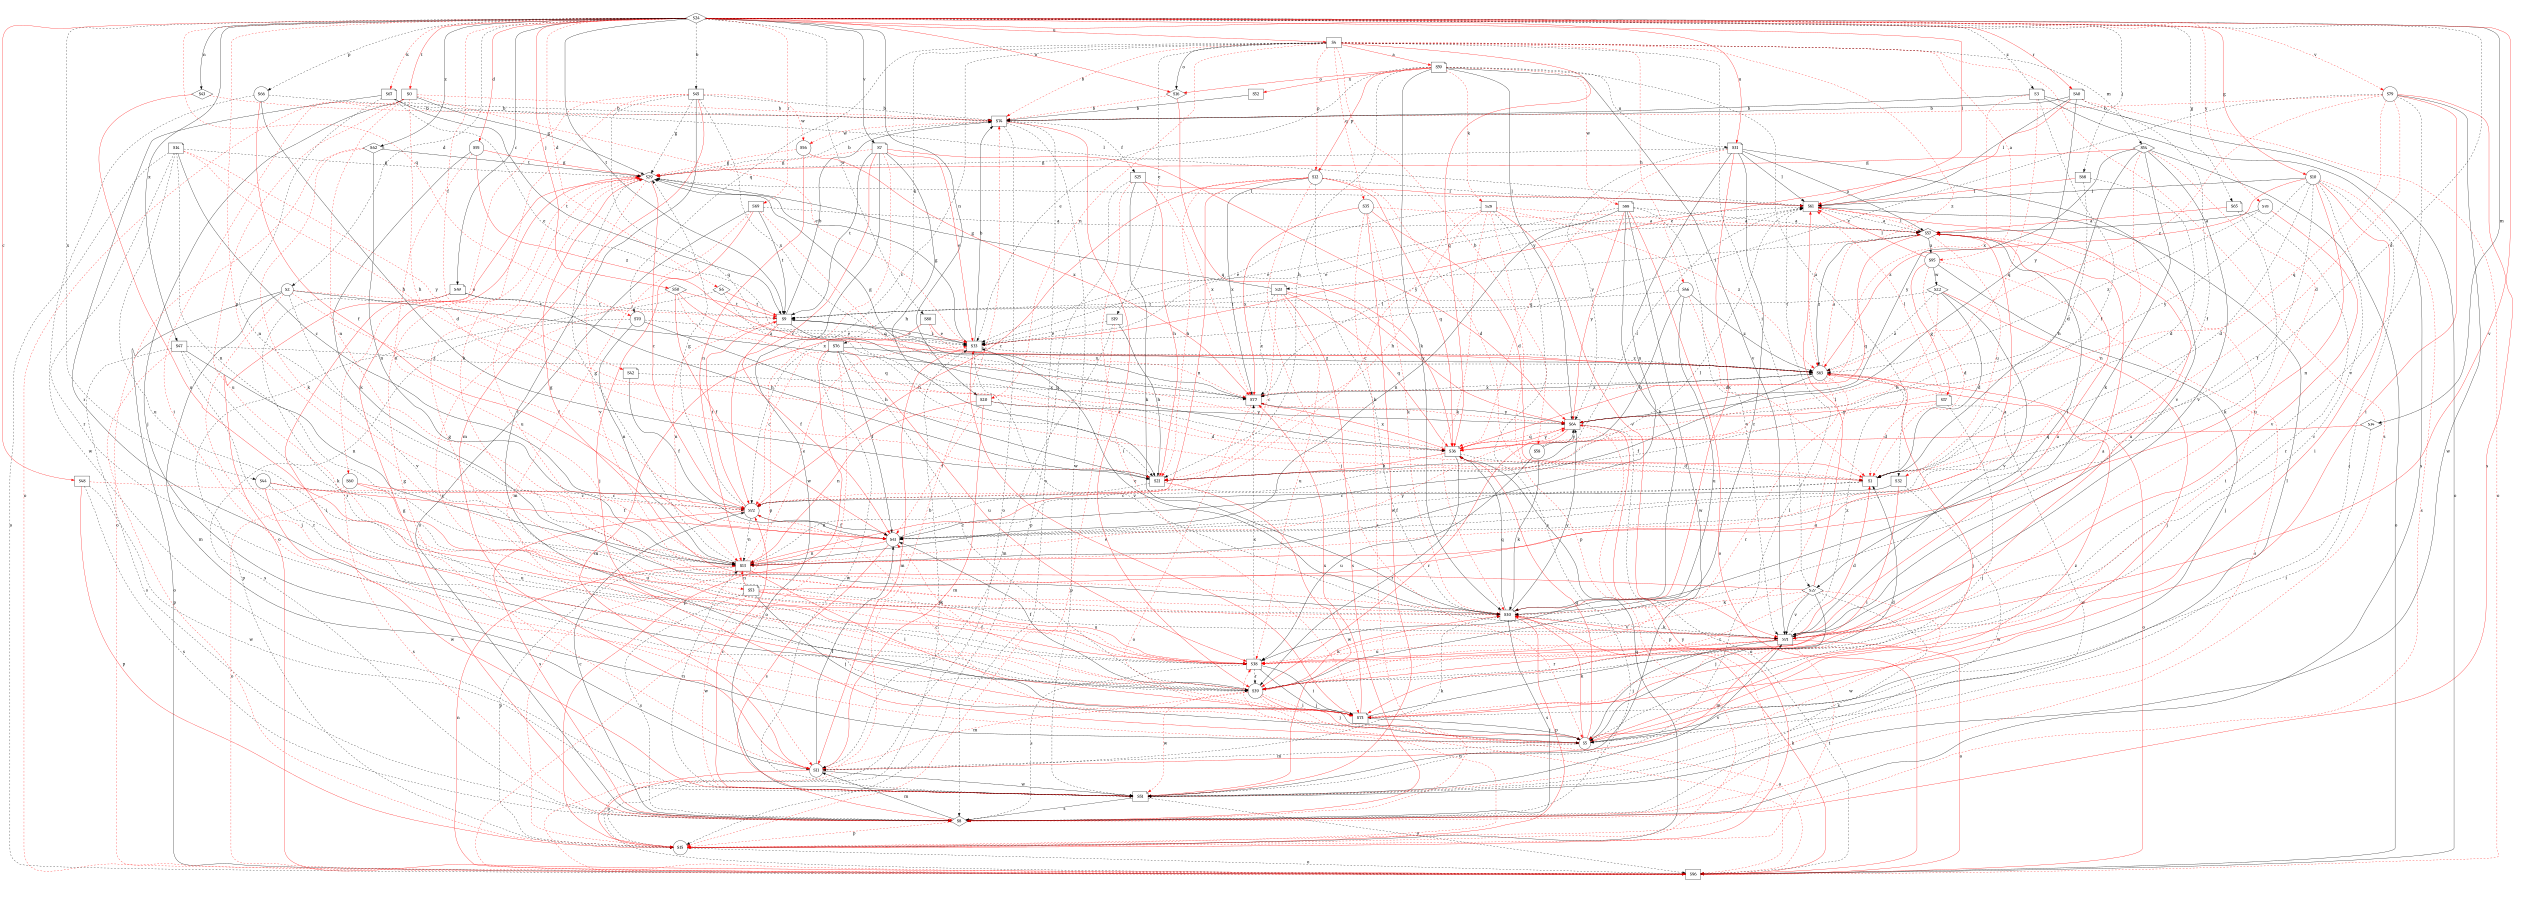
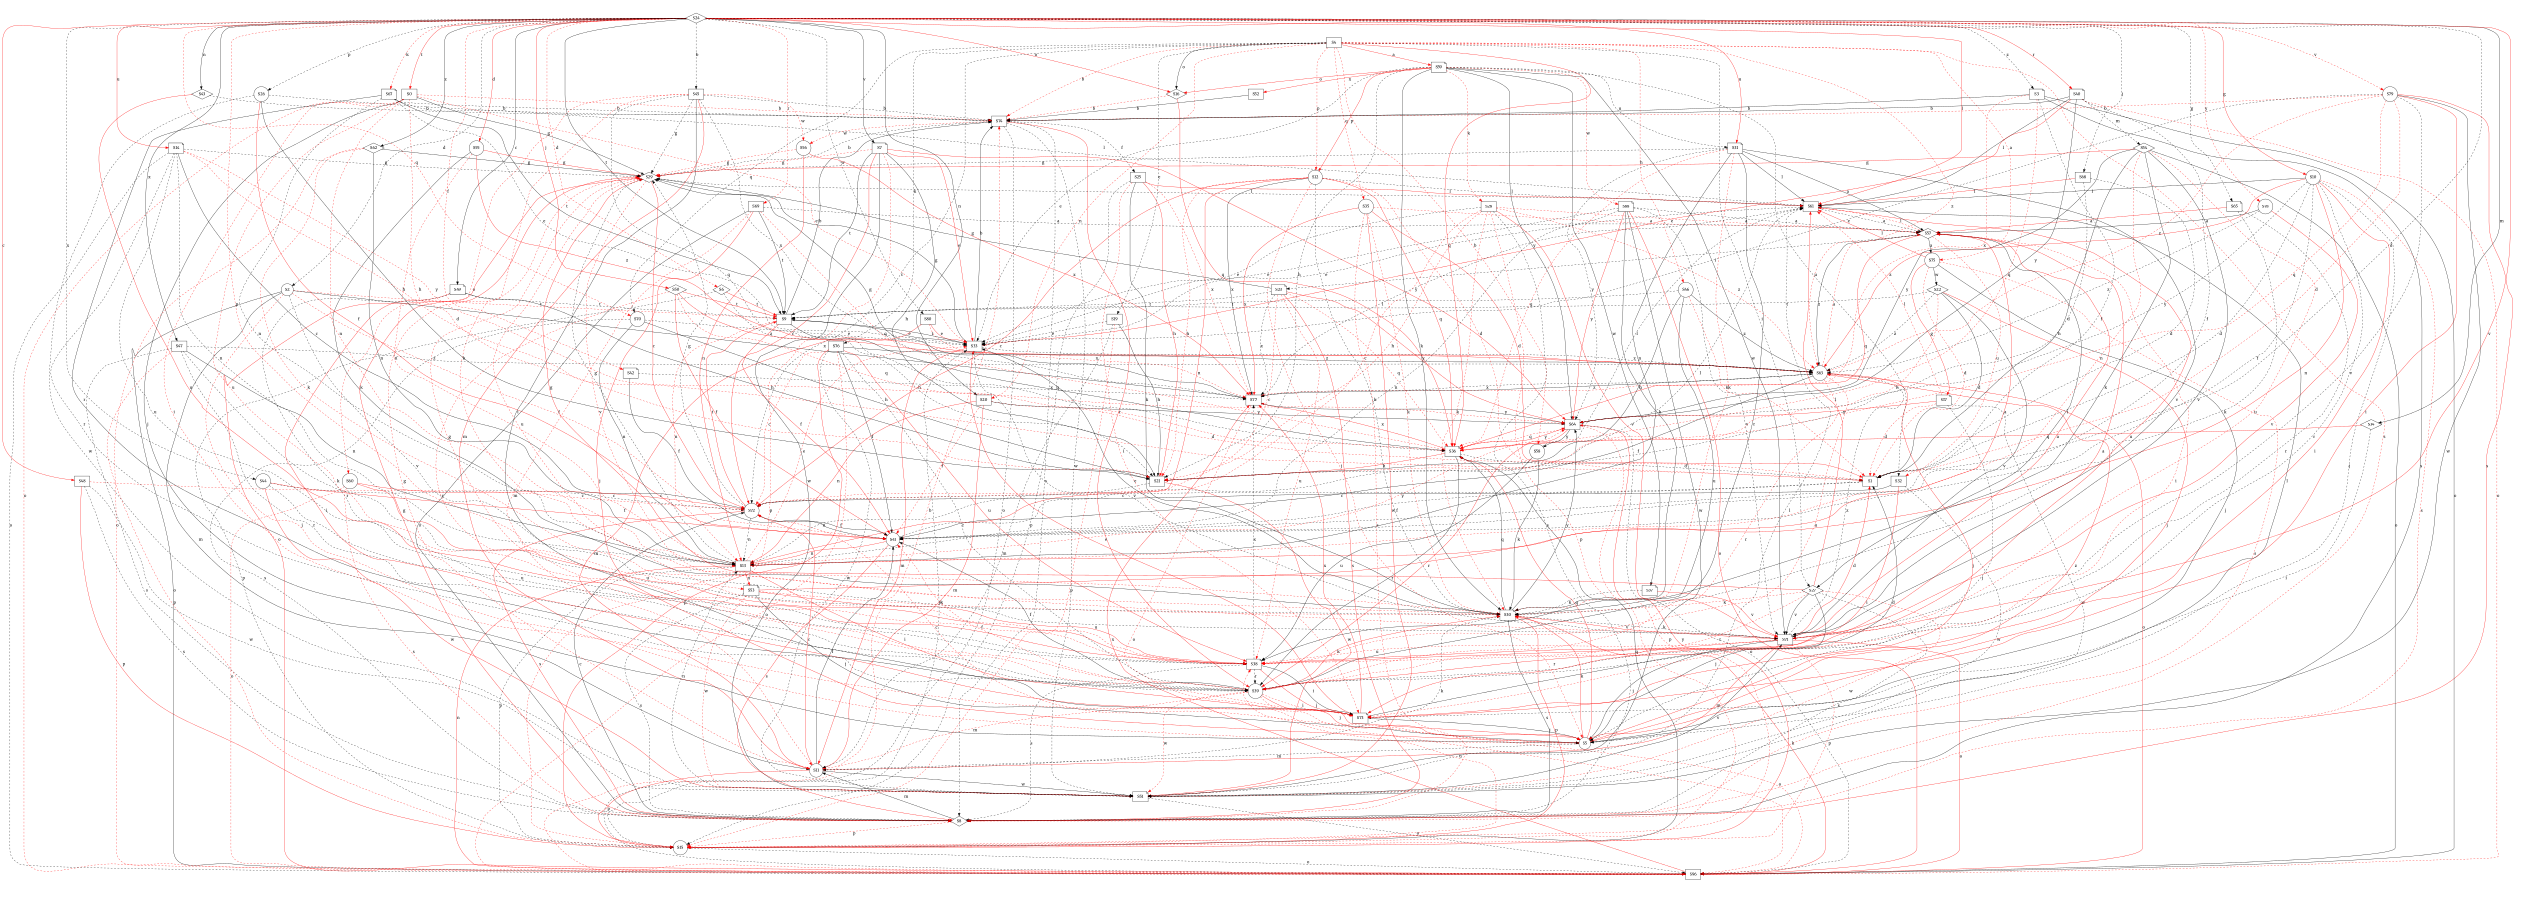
edge "S24" -> "S4": now "S24" -> "S14"
edge "S4" -> "S54": now "S40" -> "S54"
node "S66": label "S66" -> "S26"
edge "S43" -> "S74": color red -> black
edge "S62" -> "S29": label "t" -> "g"
node "S95": label "S95" -> "S75"
edge "S23" -> "S36": style solid -> dashed
edge "S59" -> "S71": label "v" -> "w"
edge "S46" -> "S1": label "d" -> "k"
edge "S58" -> "S64": reversed
edge "S31" -> "S30": style solid -> dashed
edge "S88" -> "S13": style solid -> dashed
edge "S53" -> "S13": reversed
node "S37": added
edge "S73" -> "S57": reversed
edge "S96" -> "S77": added, label "x"
edge "S38" -> "S5": color black -> red
edge "S71" -> "S15": label "t" -> "p"
edge "S51" -> "S72": now "S11" -> "S72"
edge "S51" -> "S8": removed, label "s"
